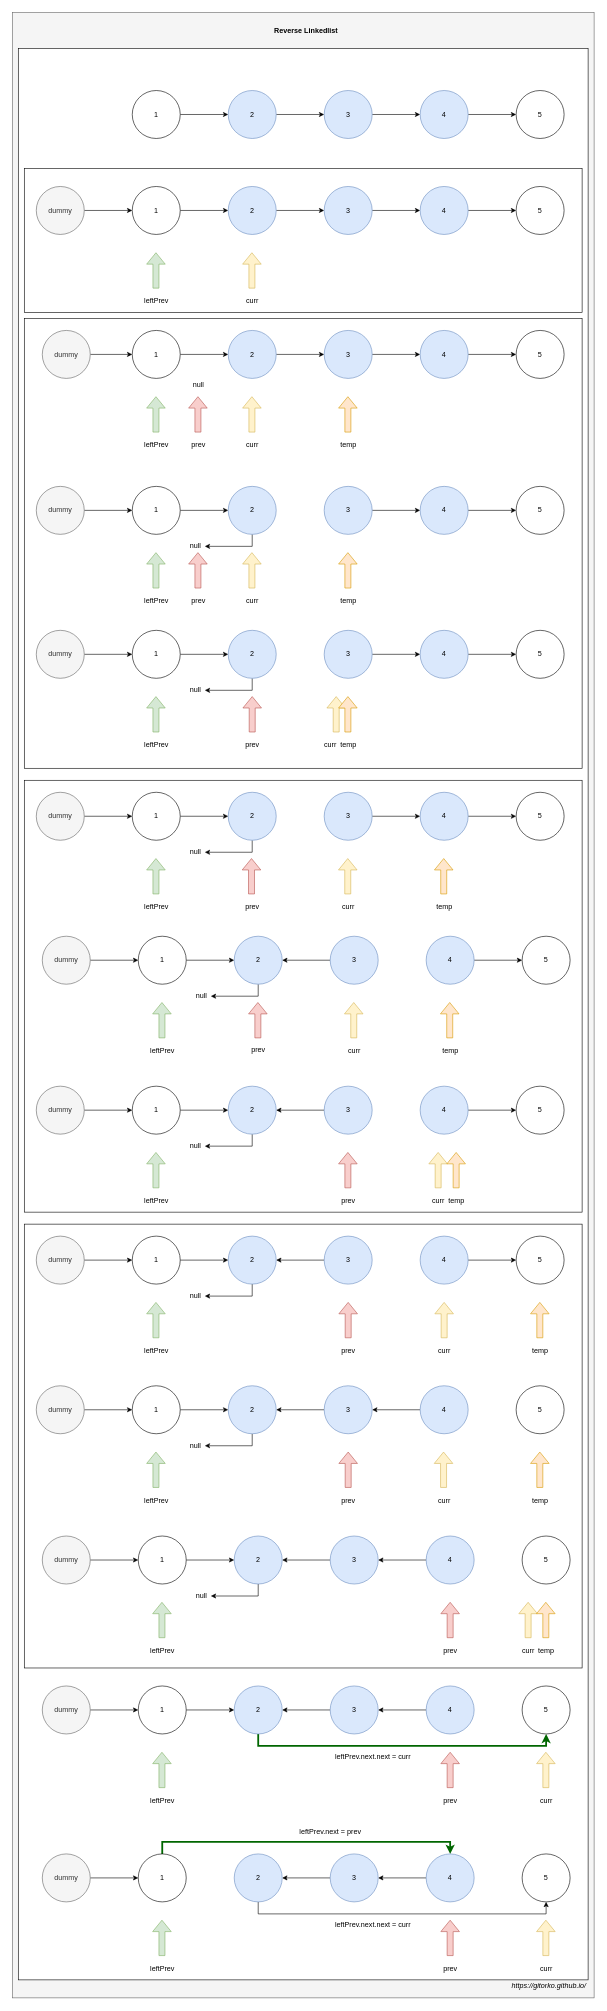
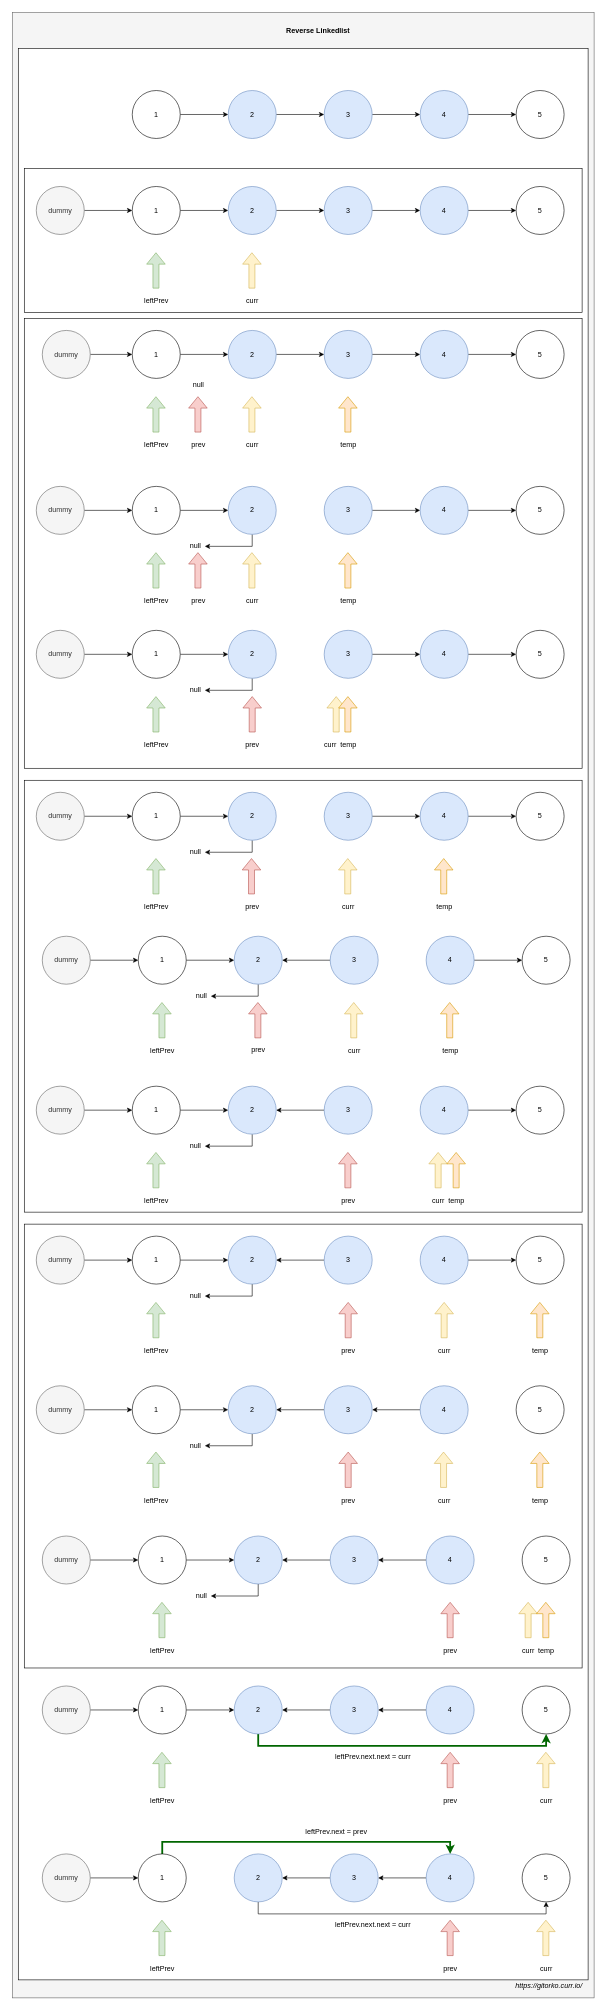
node "Reverse Linkedlist": moved (306, 30) -> (318, 30)
node "leftPrev.next = prev": moved (330, 1832) -> (336, 1832)
node "https://gitorko.github.io/": label "https://gitorko.github.io/" -> "https://gitorko.curr.io/"
